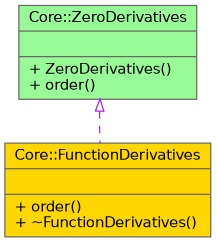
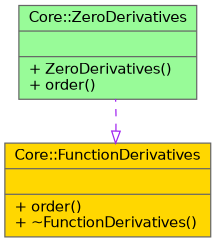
edge "Core::FunctionDerivatives" -> "Core::ZeroDerivatives": reversed
